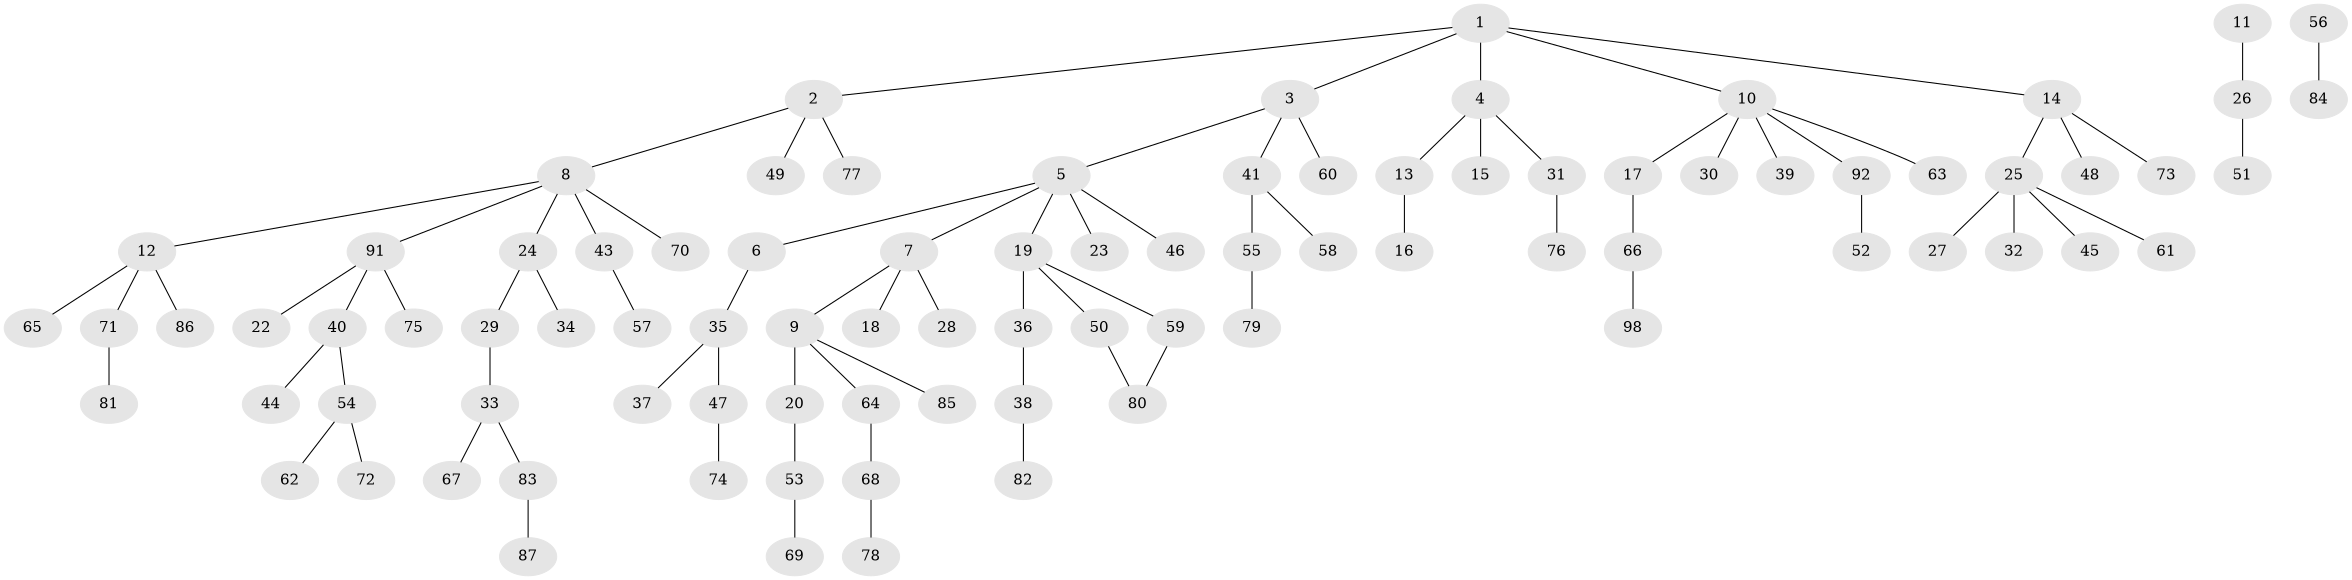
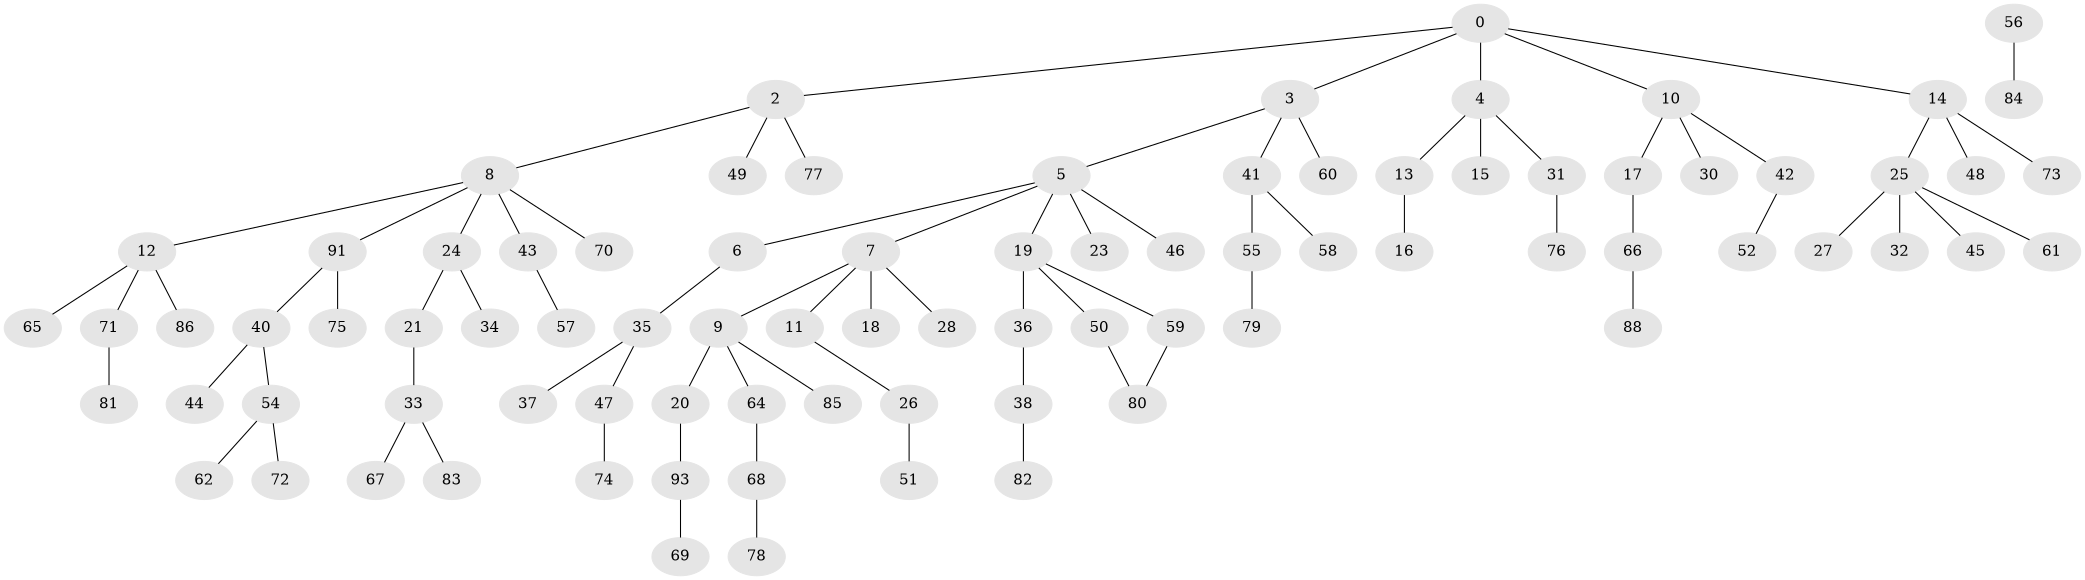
node "1": label "1" -> "0"
node "39": removed
node "92": label "92" -> "42"
node "63": removed
edge "7" -- "11": added
node "22": removed
node "29": label "29" -> "21"
node "98": label "98" -> "88"
node "53": label "53" -> "93"
node "87": removed
